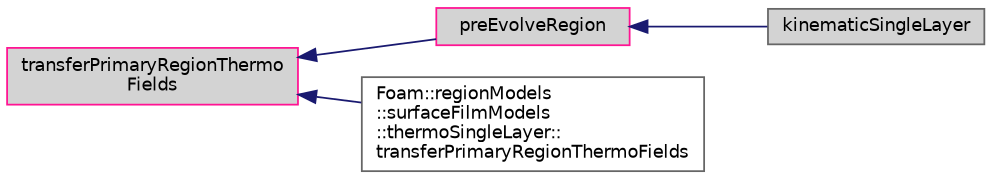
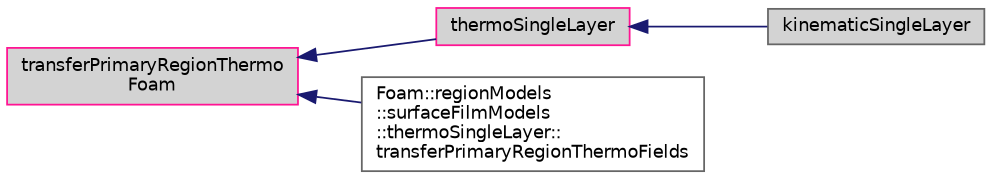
node "preEvolveRegion": label "preEvolveRegion" -> "thermoSingleLayer"
node "transferPrimaryRegionThermo Fields": label "transferPrimaryRegionThermo Fields" -> "transferPrimaryRegionThermo Foam"
